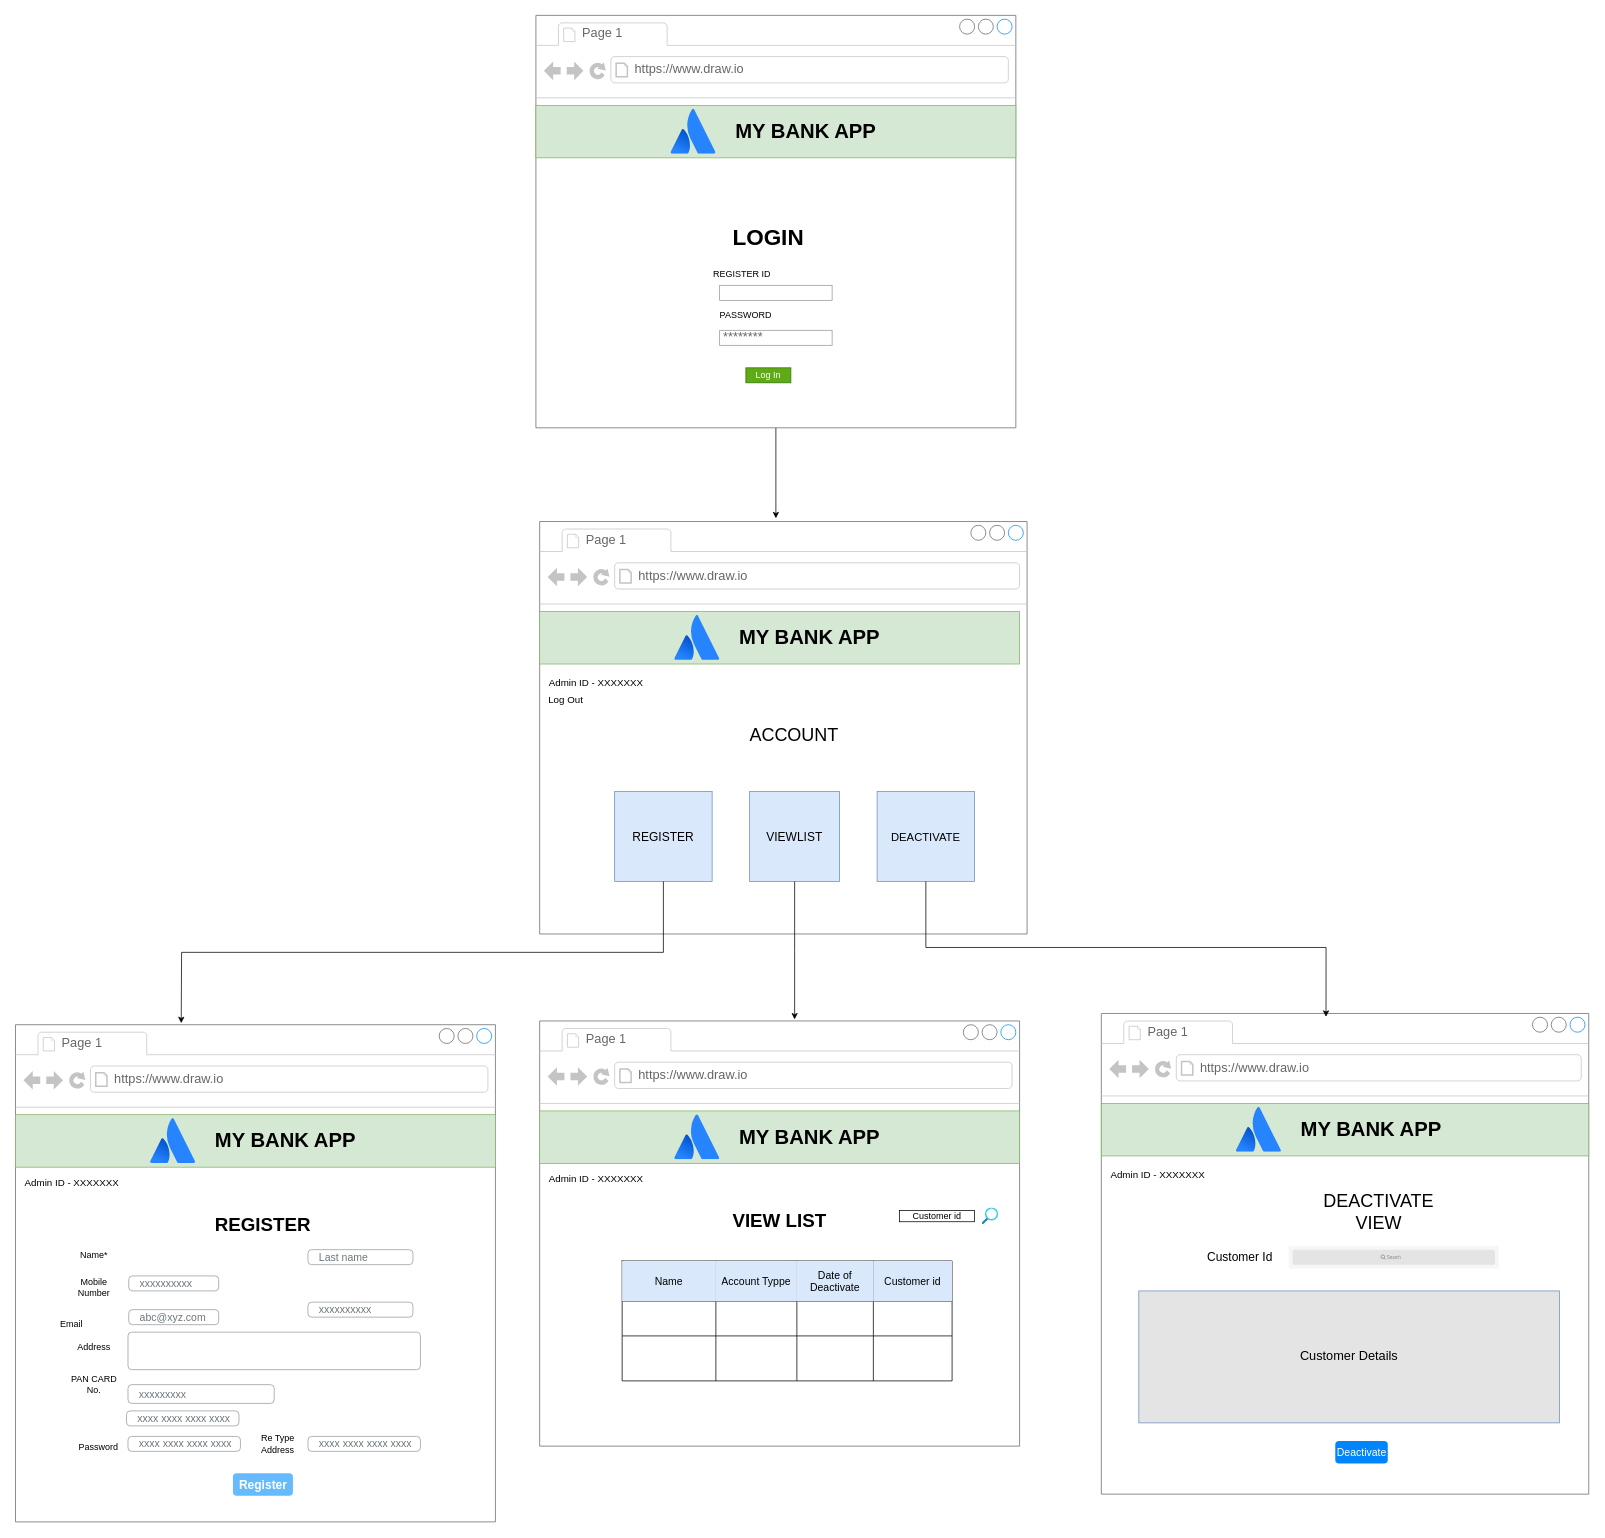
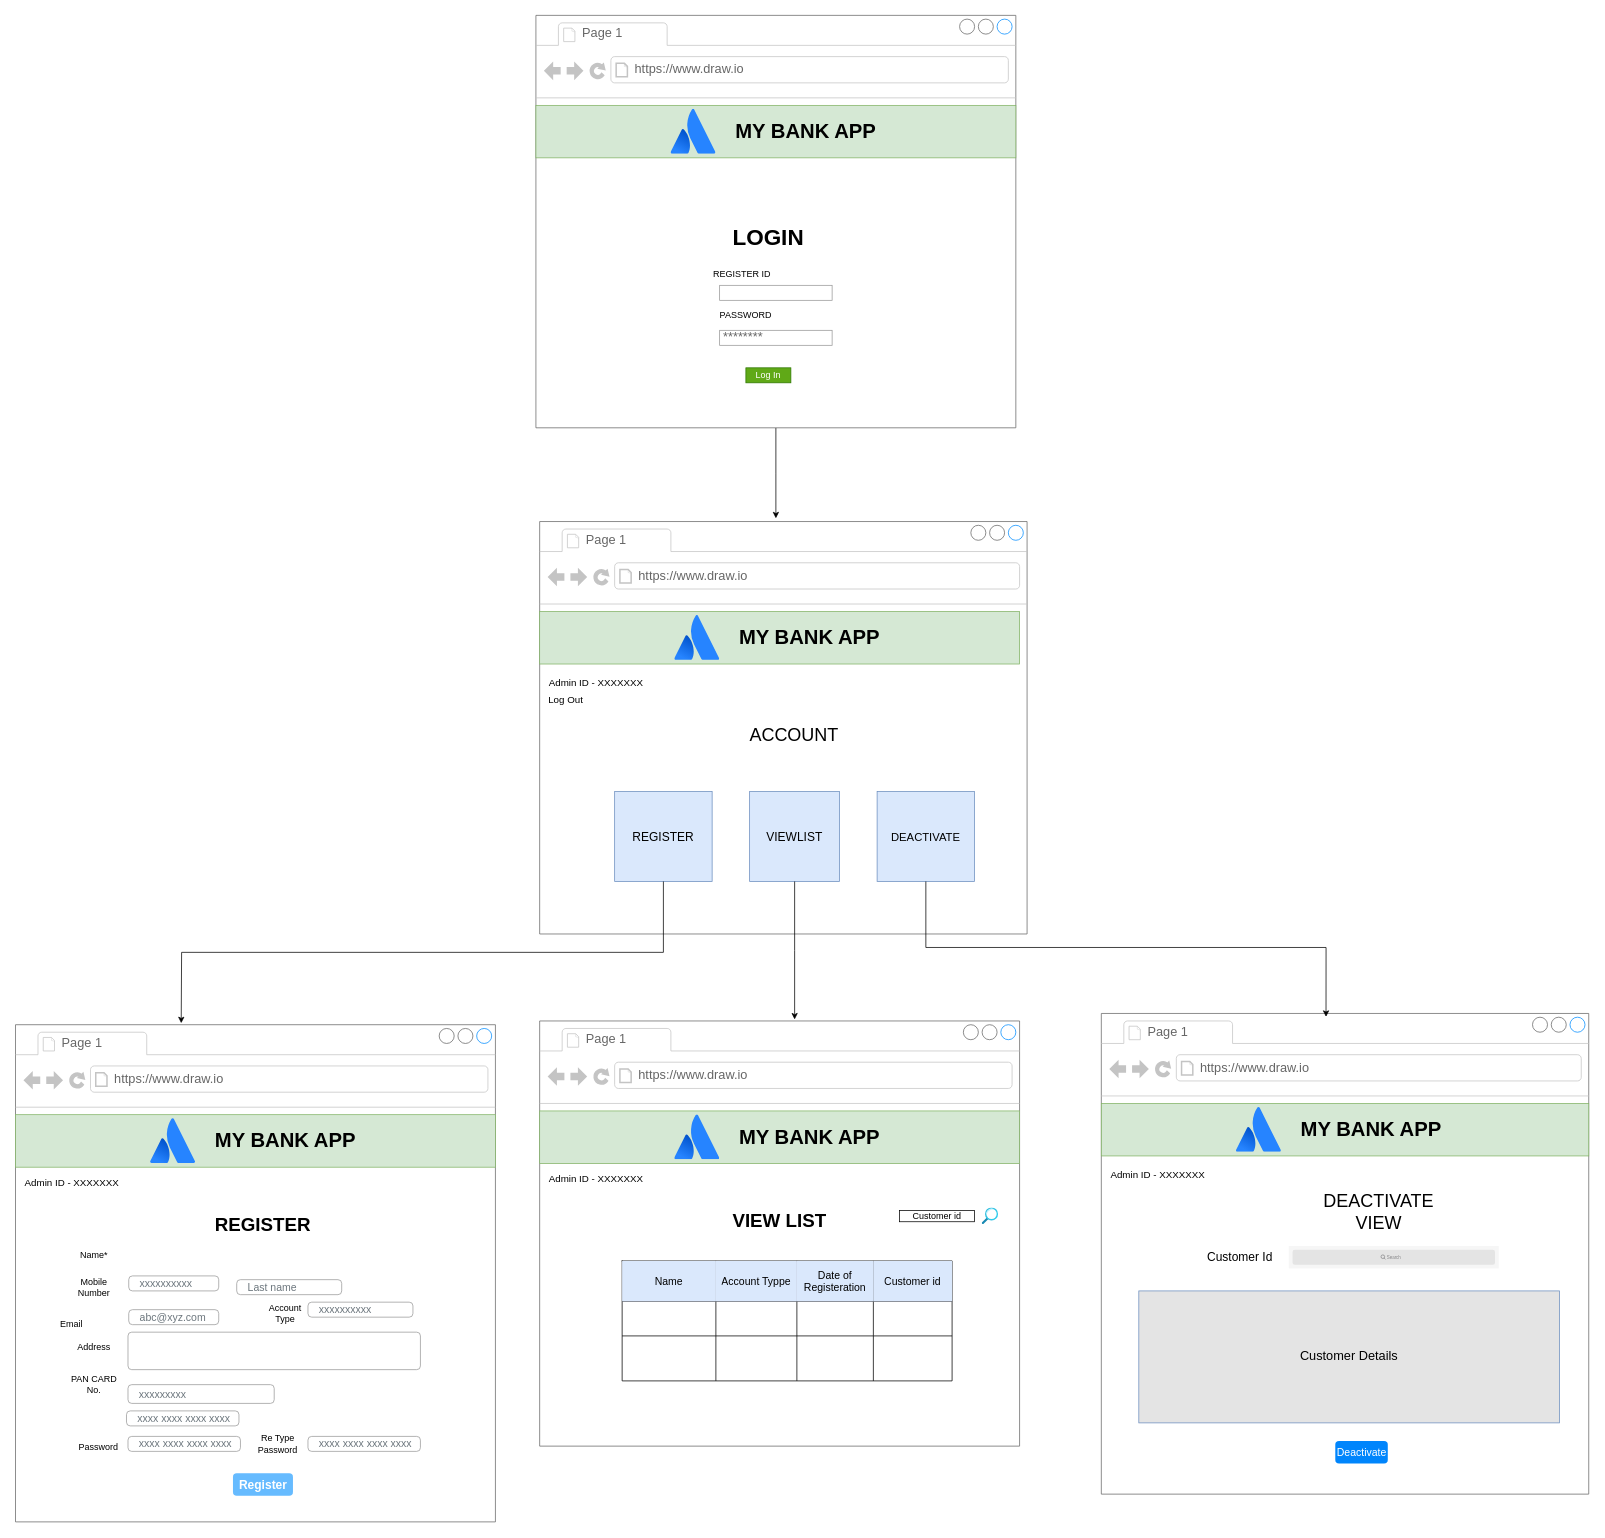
node "Last name": moved (360, 1257) -> (289, 1287)
node "Date of Deactivate": label "Date of Deactivate" -> "Date of Registeration"
node "Account Type": added
node "Re Type Address": label "Re Type Address" -> "Re Type Password"
